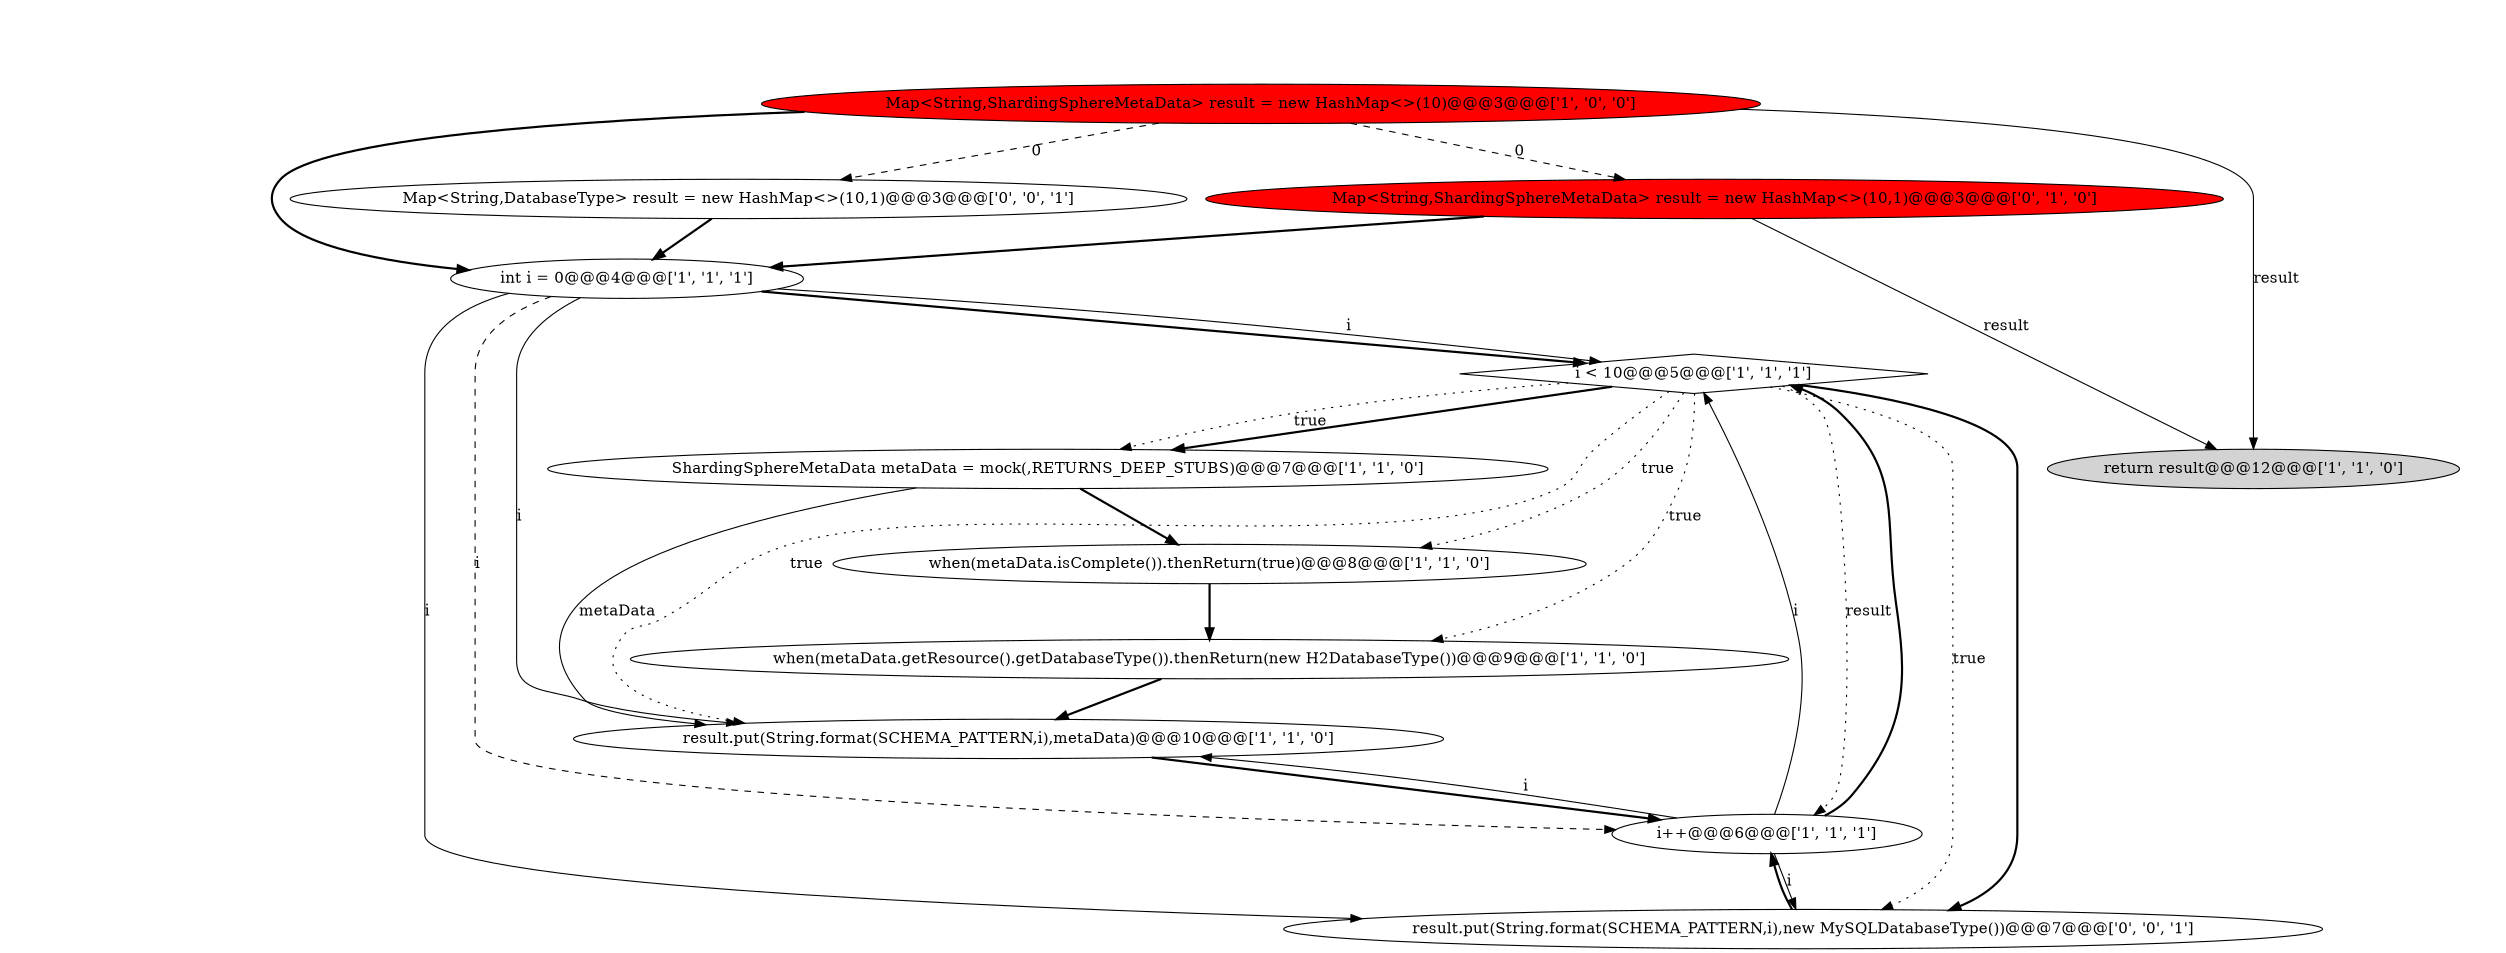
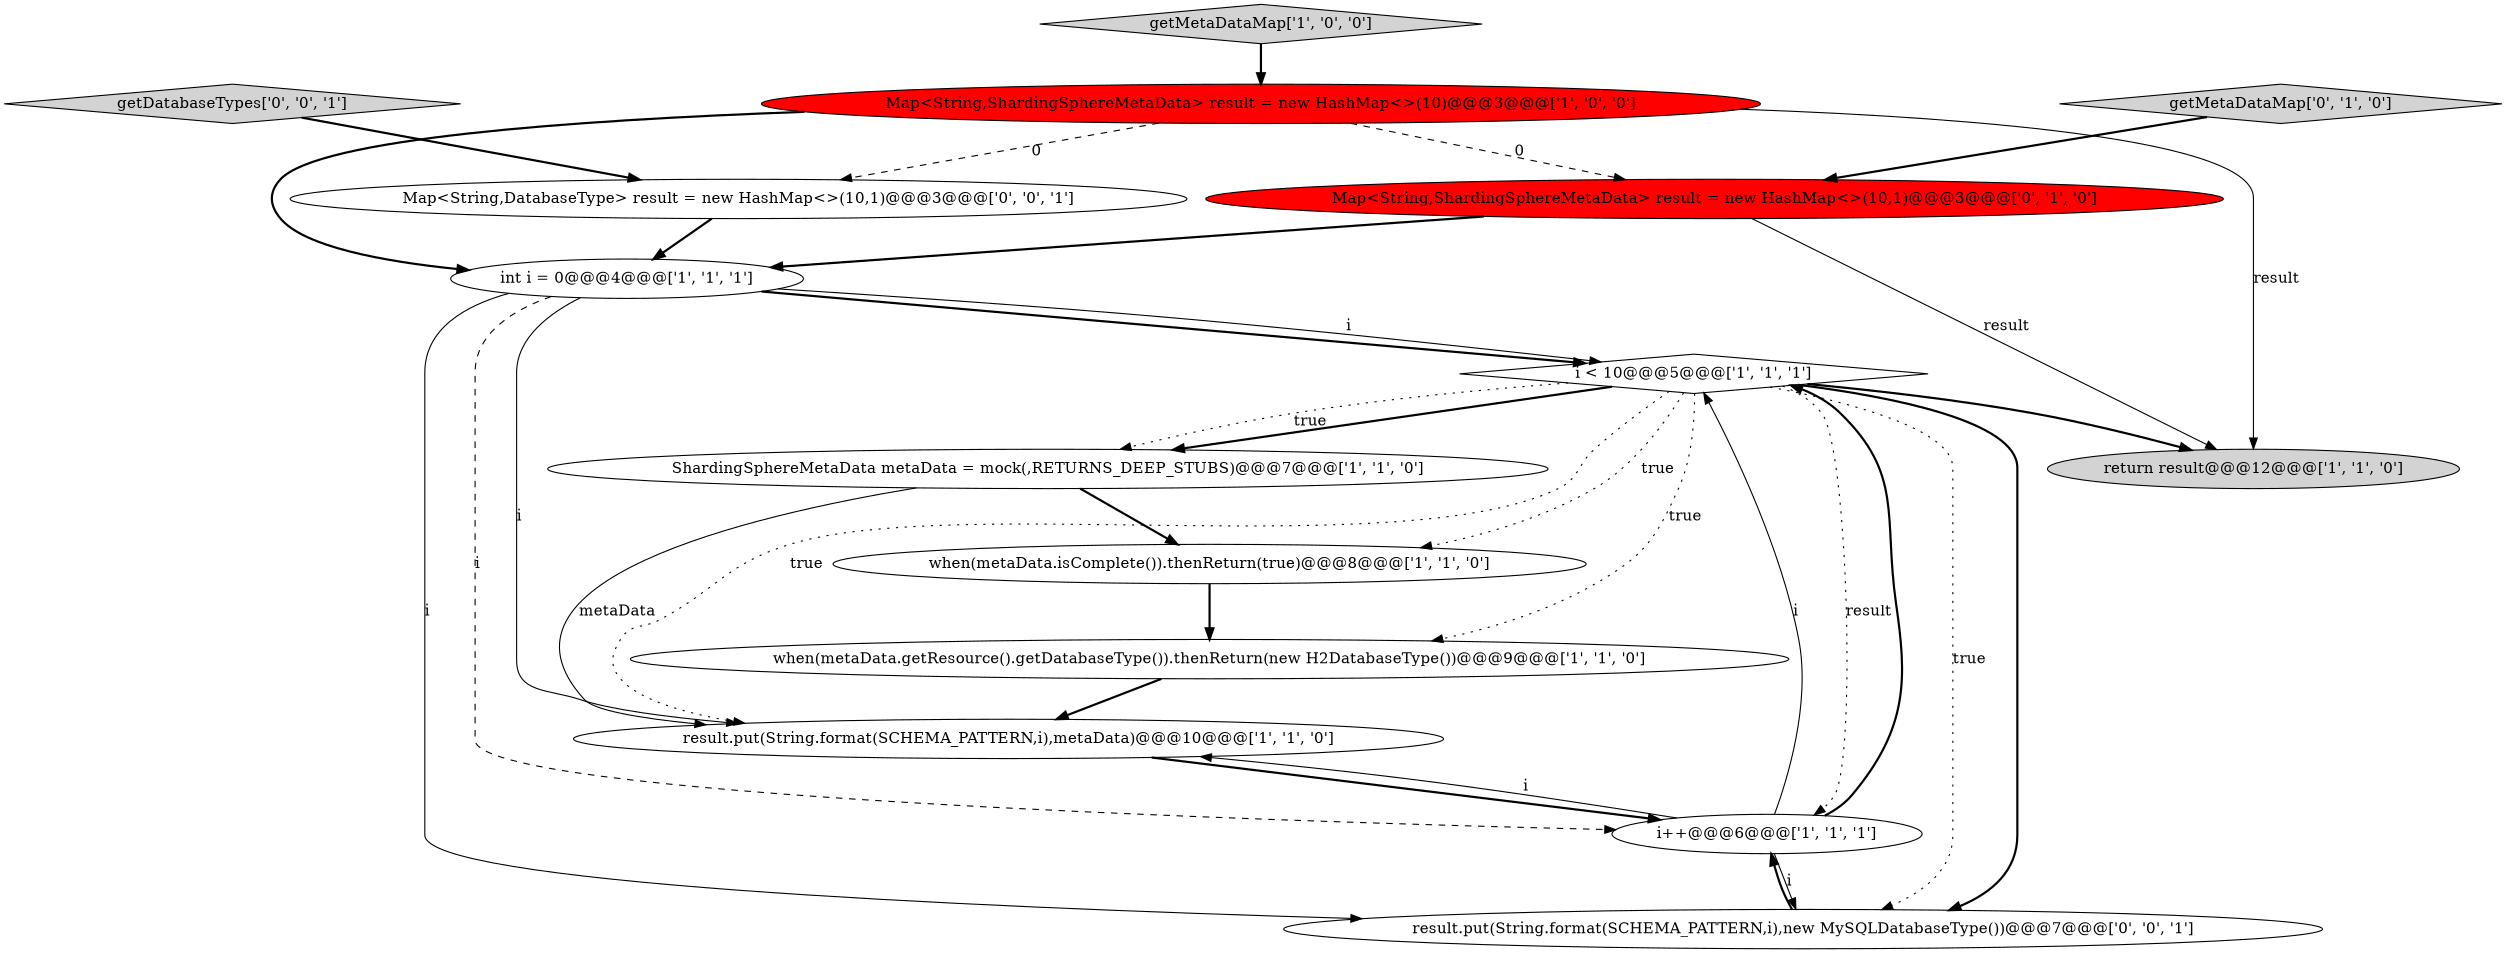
node "getMetaDataMap['1', '0', '0']": added
node "getDatabaseTypes['0', '0', '1']": added
node "getMetaDataMap['0', '1', '0']": added
edge "i < 10@@@5@@@['1', '1', '1']" -> "return result@@@12@@@['1', '1', '0']": added
